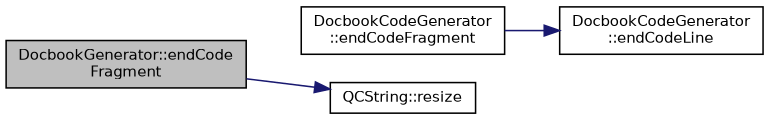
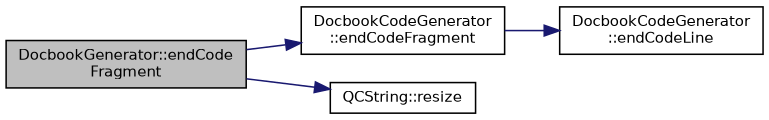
edge "DocbookGenerator::endCode Fragment" -> "DocbookCodeGenerator ::endCodeFragment": added
